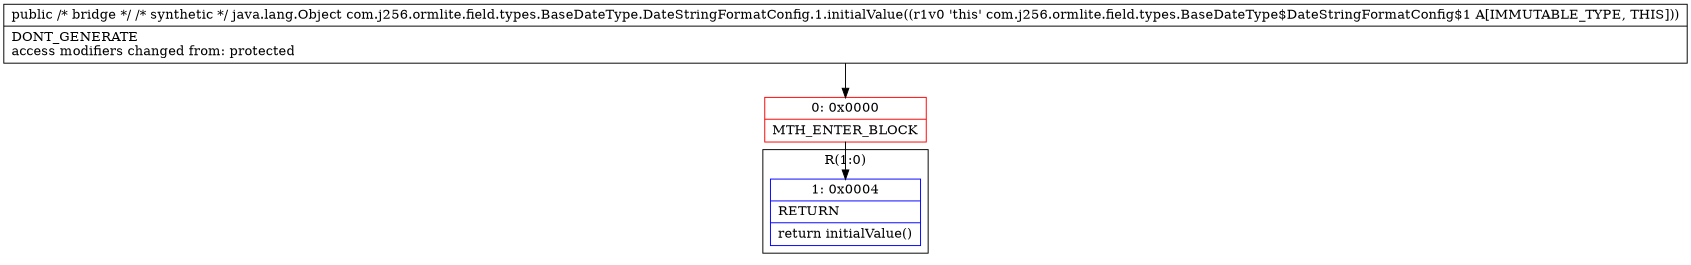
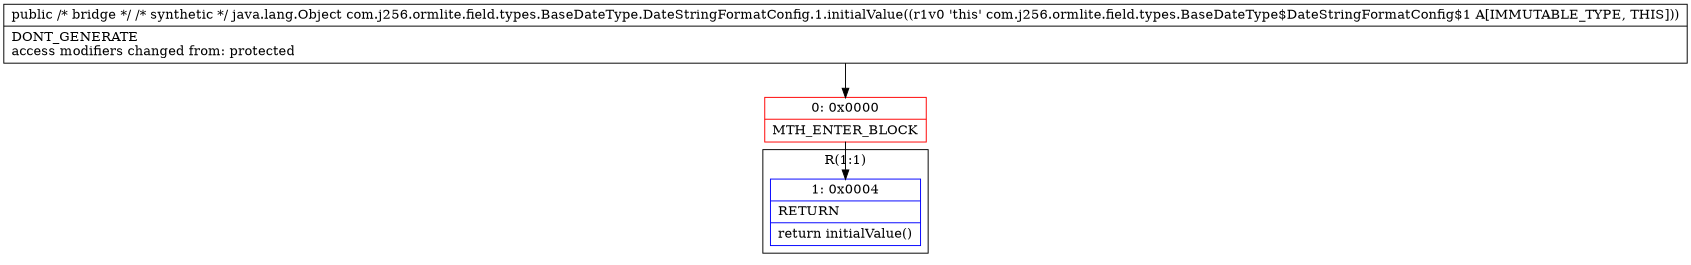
cluster "R(1:0)": label "R(1:0)" -> "R(1:1)"
